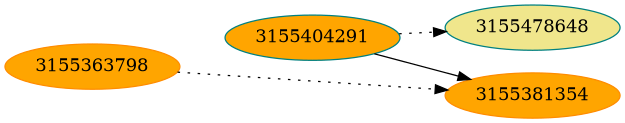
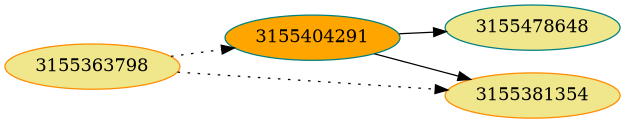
edge "3155404291" -> "3155478648": style dotted -> solid
edge "3155363798" -> "3155404291": added
node "3155363798": fillcolor orange -> khaki
node "3155381354": fillcolor orange -> khaki
